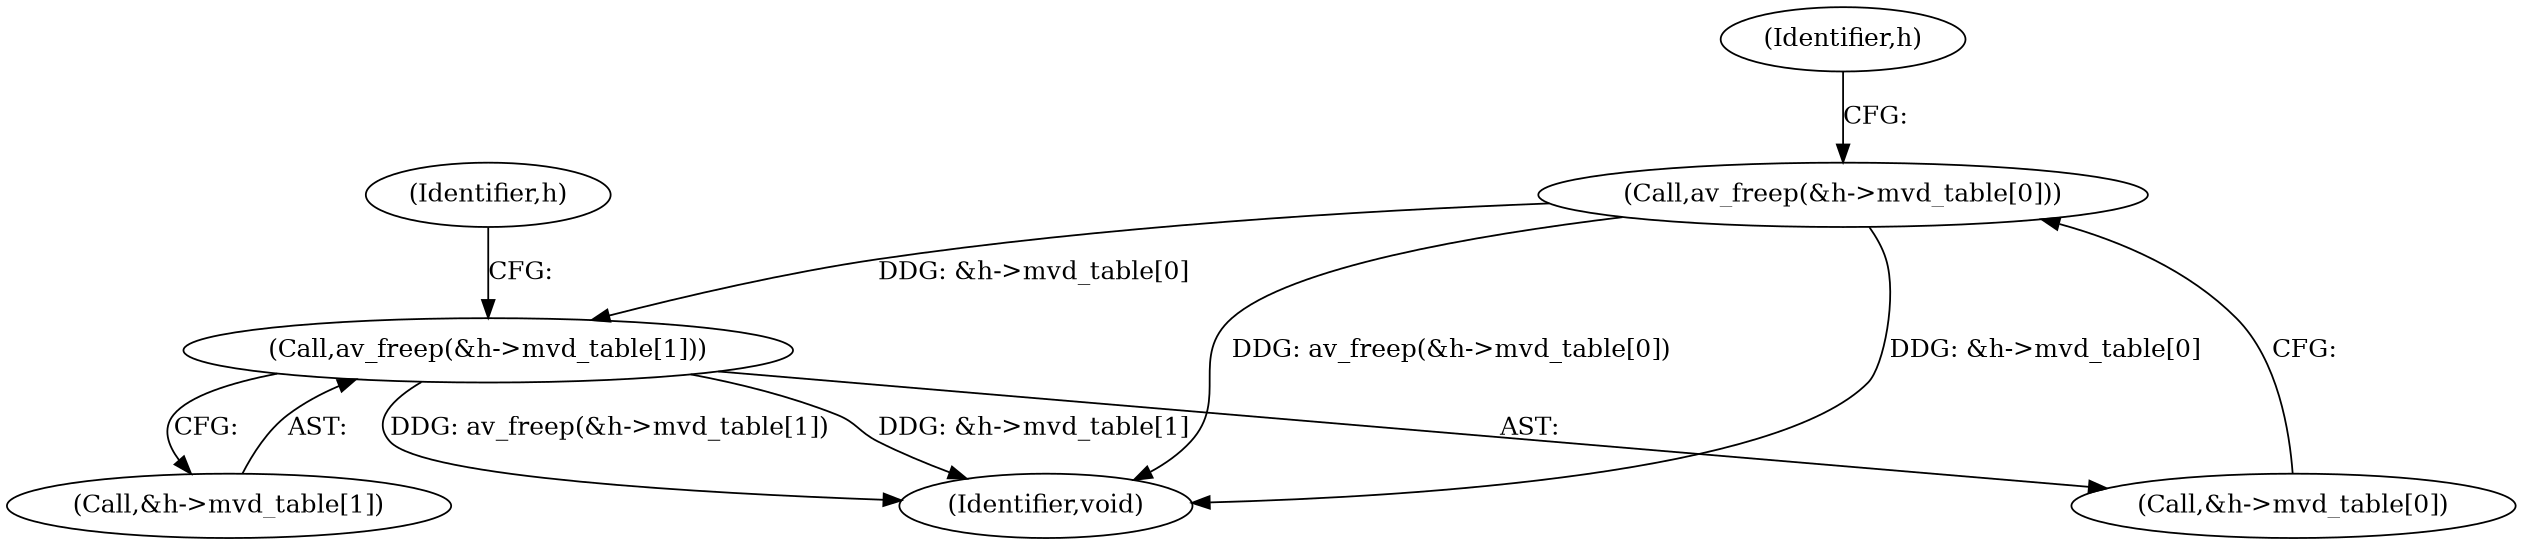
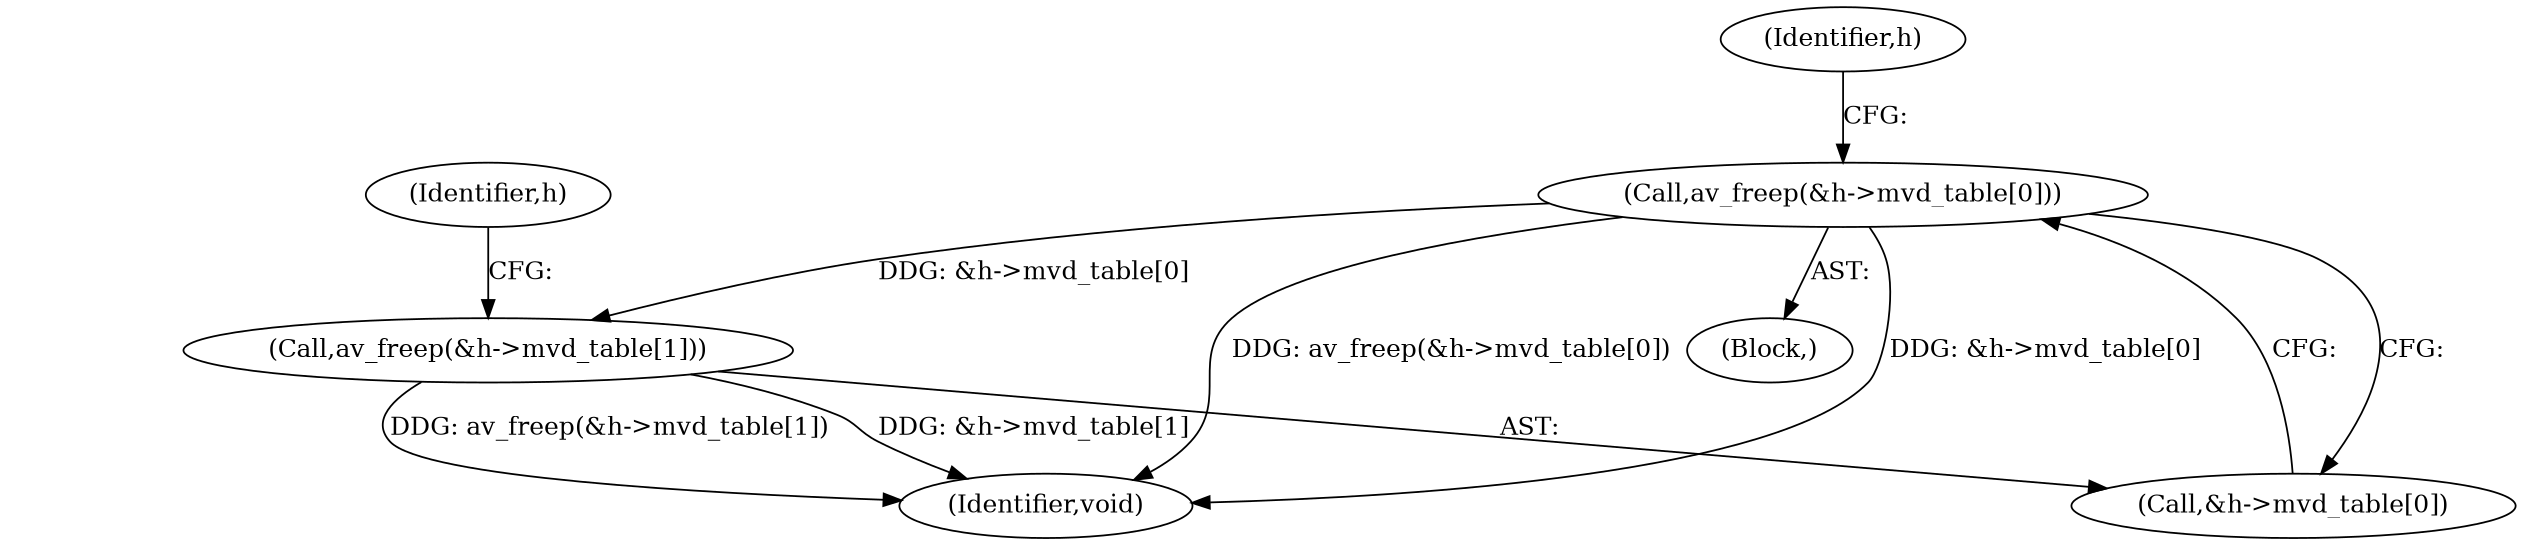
edge "(Call,av_freep(&h->mvd_table[0]))" -> "(Call,&h->mvd_table[0])": added, label "CFG:"
node "(Block,)": added
node "(Call,&h->mvd_table[1])": removed
